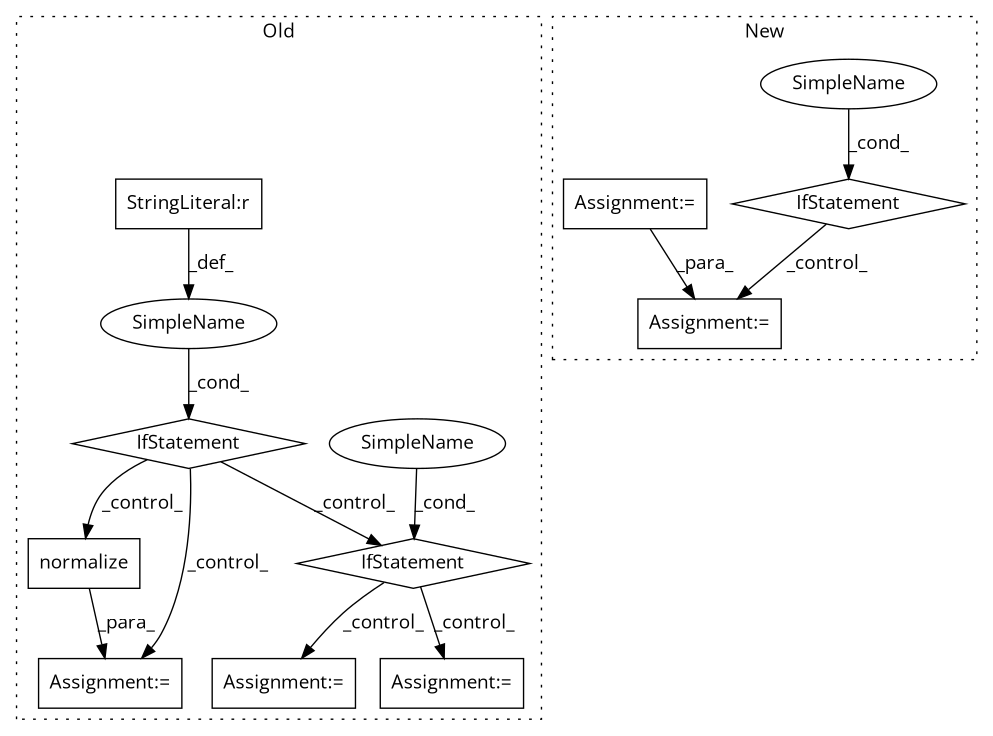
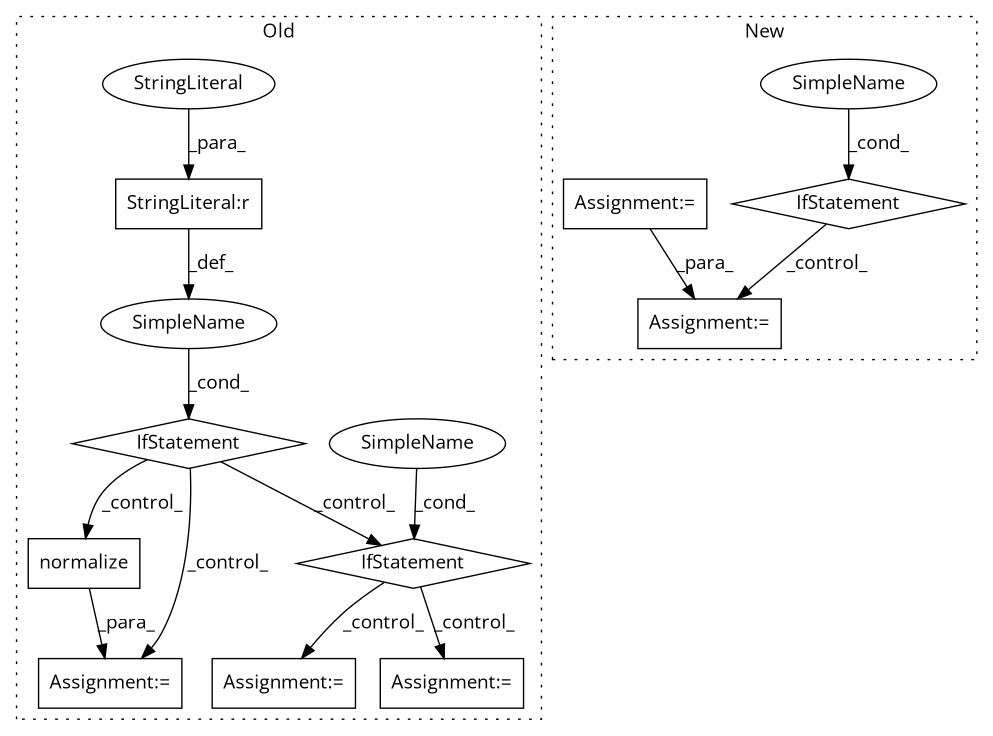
node "StringLiteral": added
